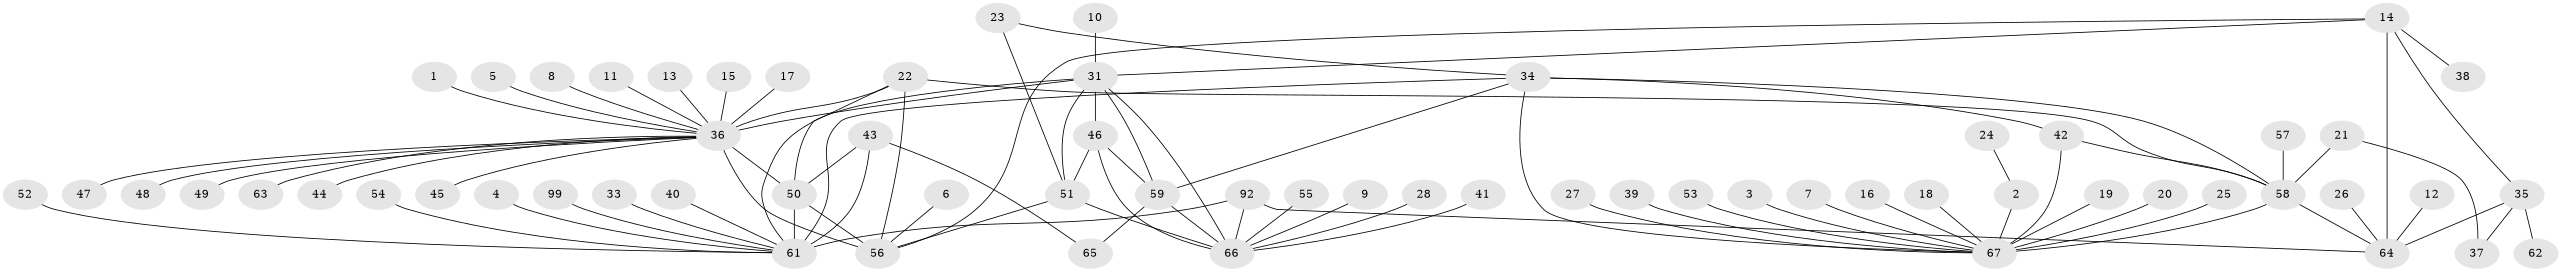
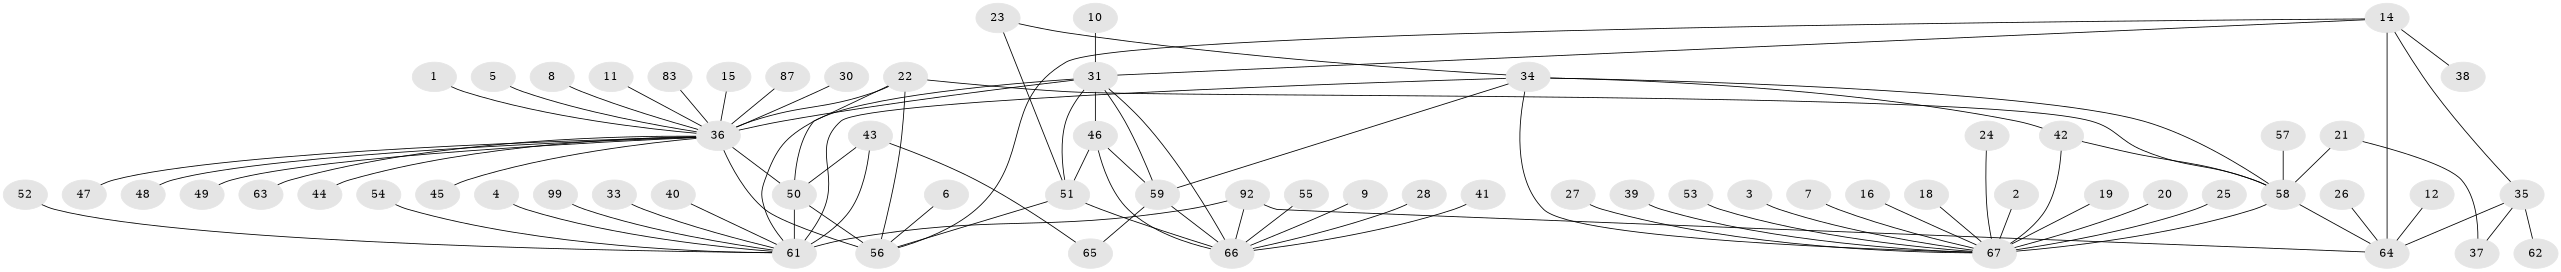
node "13": label "13" -> "83"
node "17": label "17" -> "87"
node "30": added
edge "24" -- "2": now "24" -- "67"
